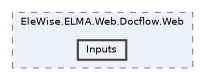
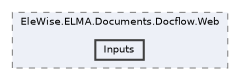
cluster "EleWise.ELMA.Web.Docflow.Web": label "EleWise.ELMA.Web.Docflow.Web" -> "EleWise.ELMA.Documents.Docflow.Web"
